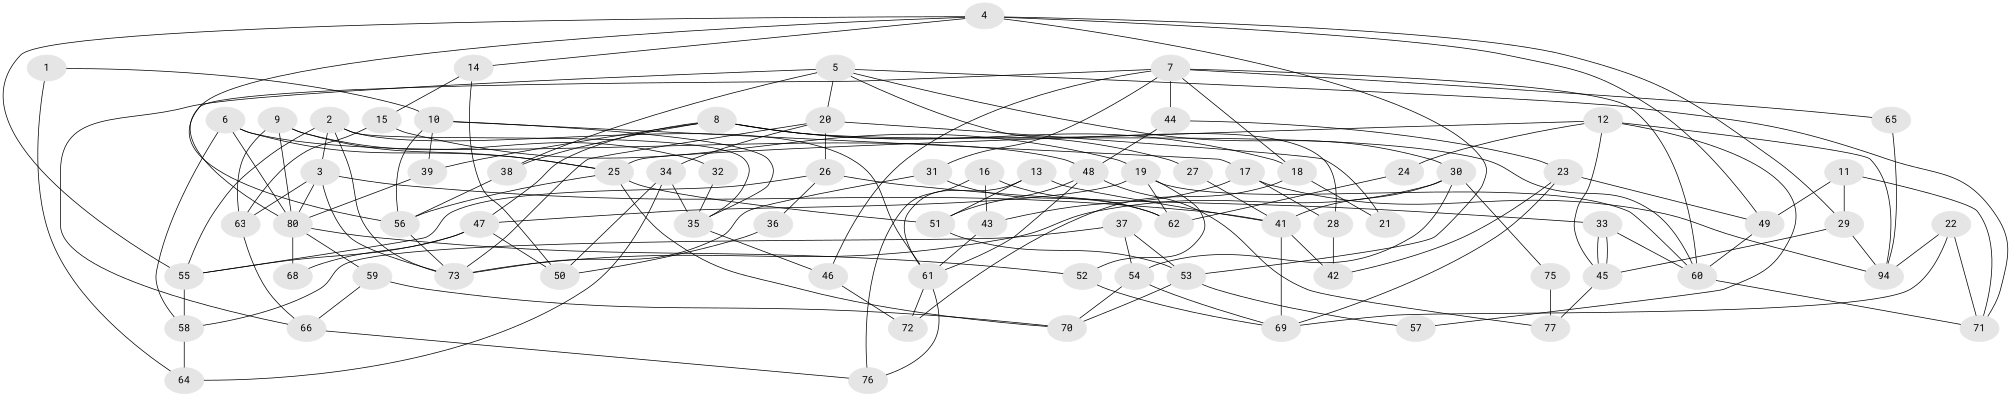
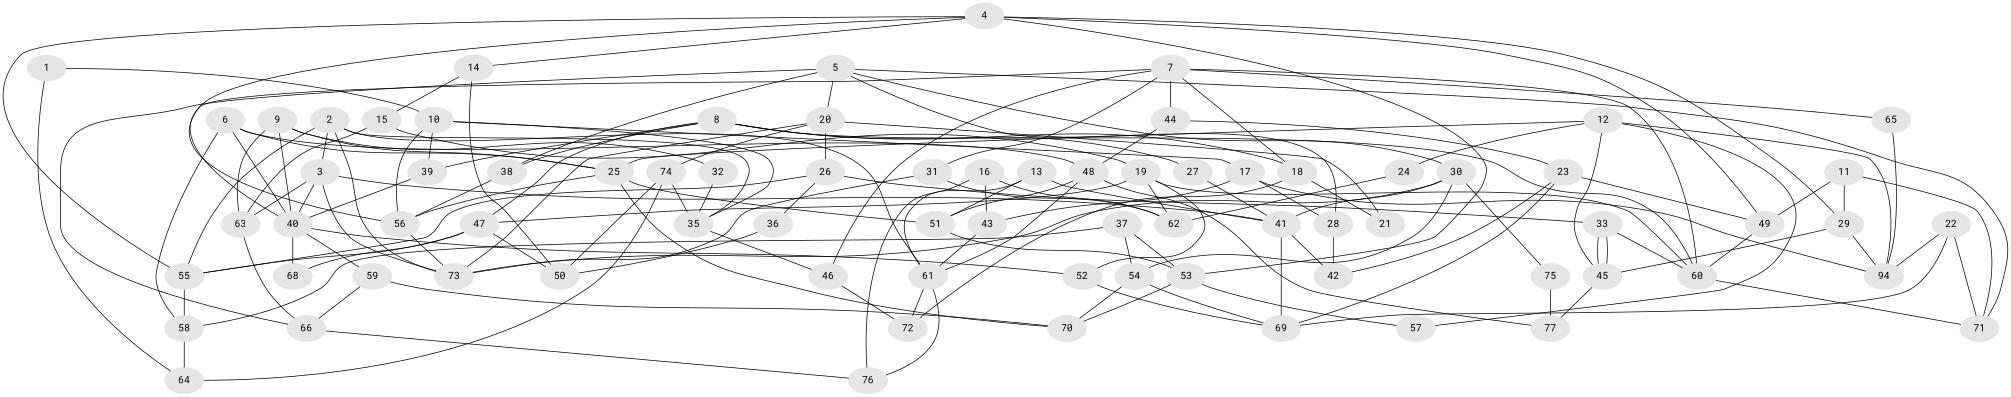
node "34": label "34" -> "74"
node "80": label "80" -> "40"
